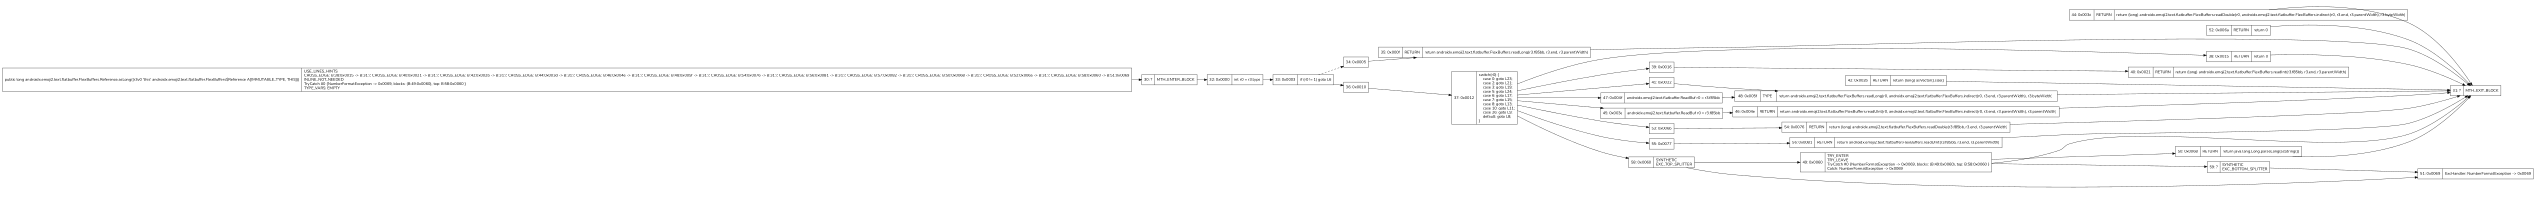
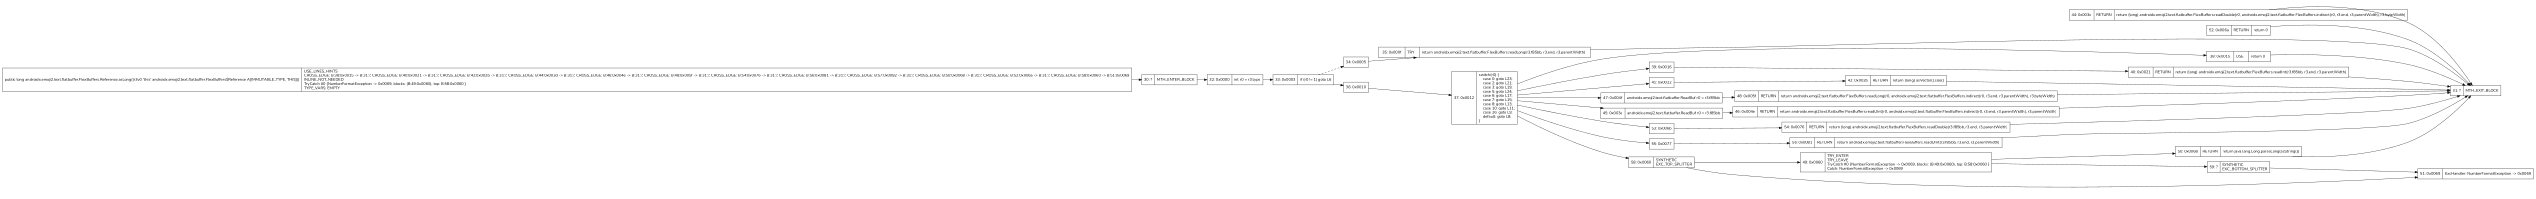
node "35: 0x000f": text "RETURN" -> "TRY"
node "38: 0x0015": text "RETURN" -> "USE"
edge "41: 0x0022" -> "48: 0x005f": now "41: 0x0022" -> "42: 0x002b"
node "48: 0x005f": text "TYPE" -> "RETURN"
edge "49: 0x0060" -> "31: ?": now "40: 0x0021" -> "31: ?"
